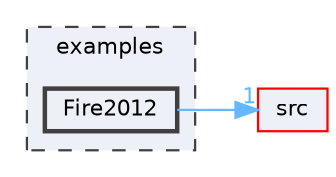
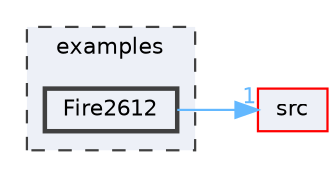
node "Fire2012": label "Fire2012" -> "Fire2612"
